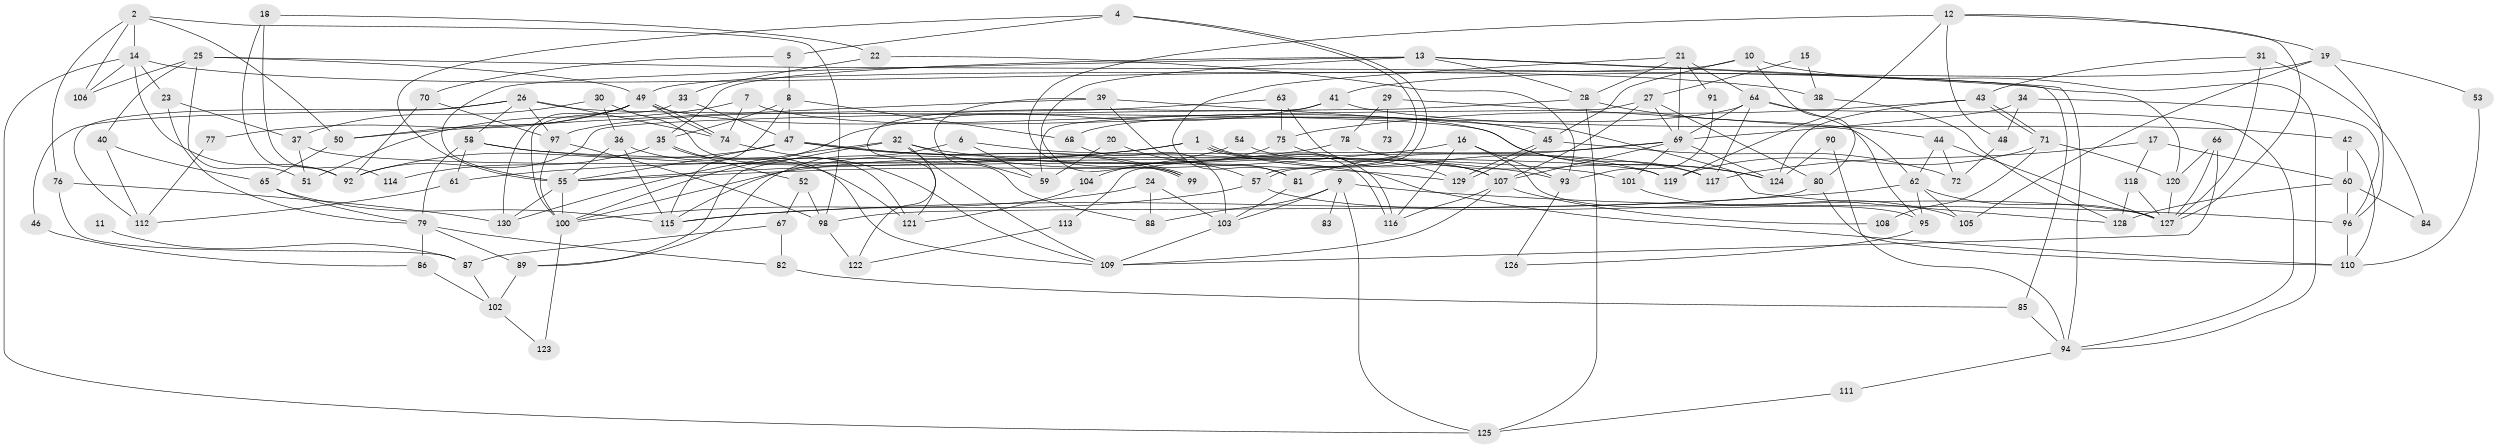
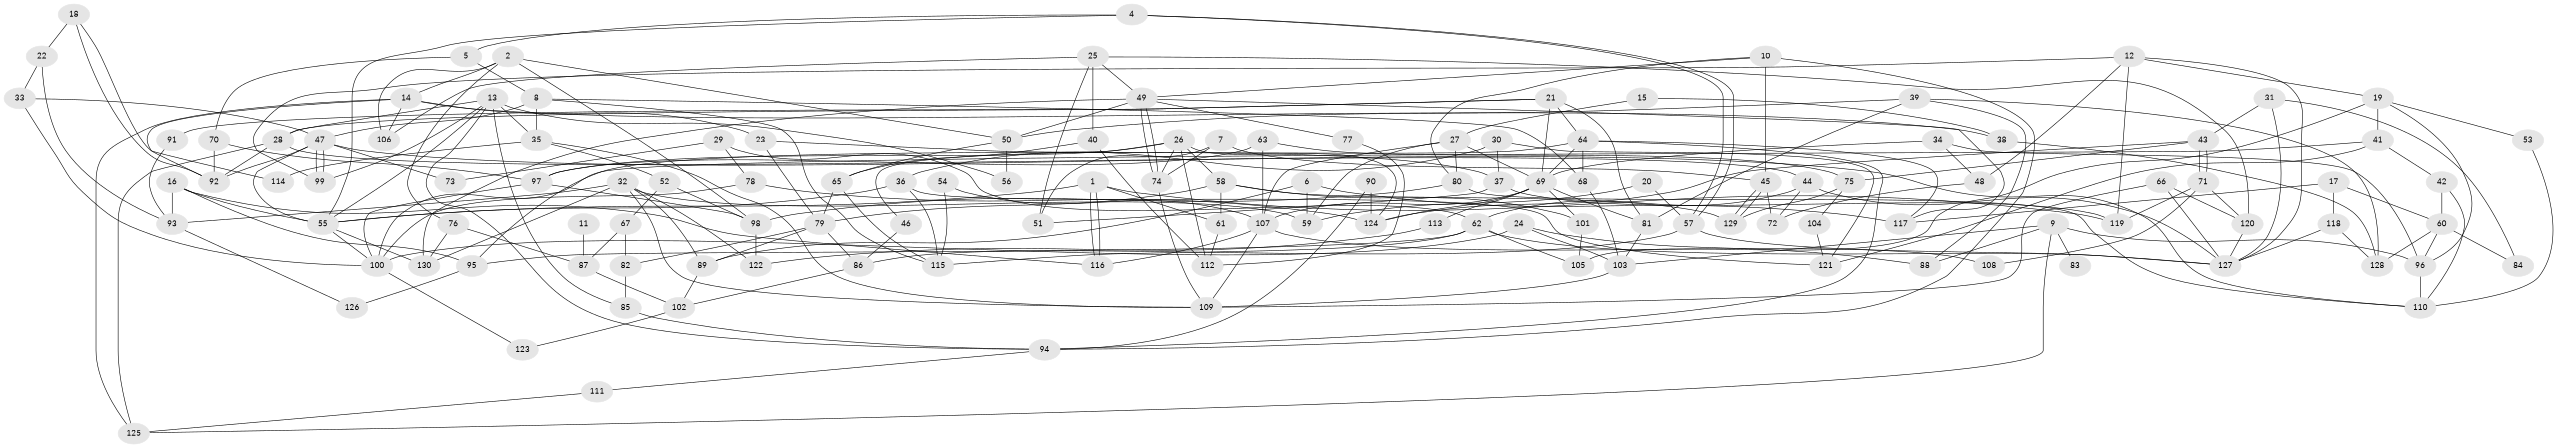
edge "47" -- "73": added
node "56": added
edge "57" -- "115": now "57" -- "86"
